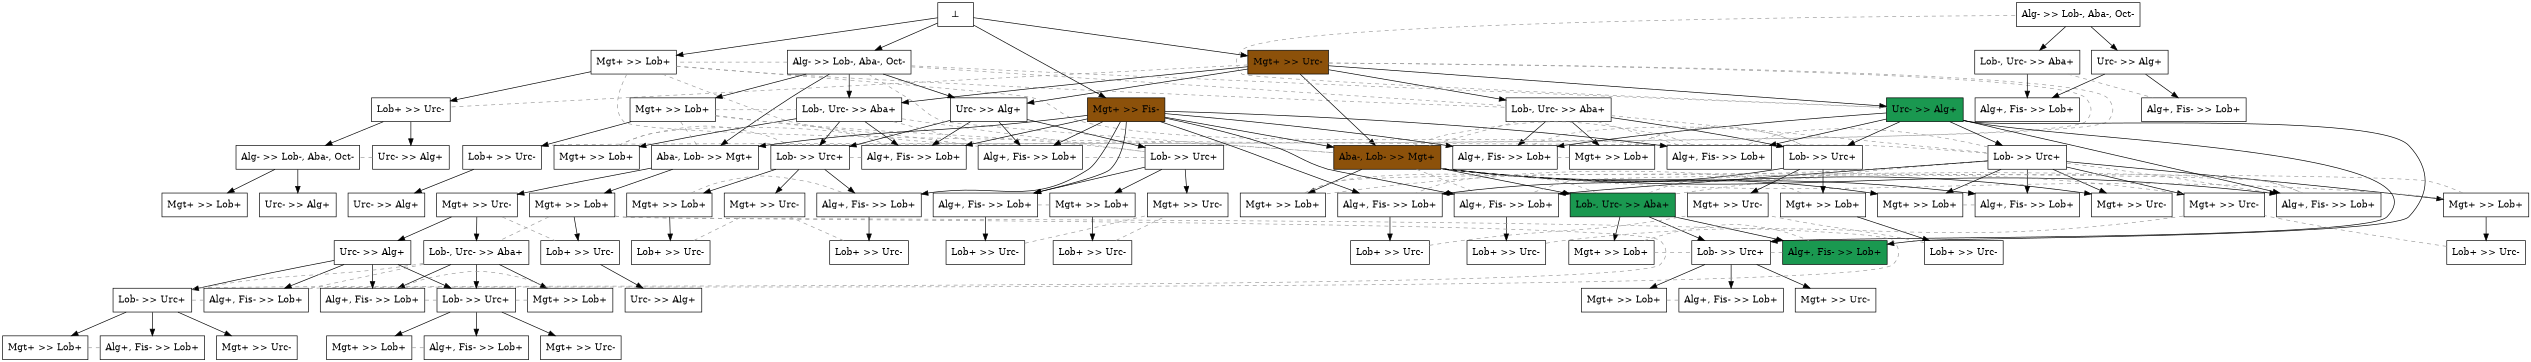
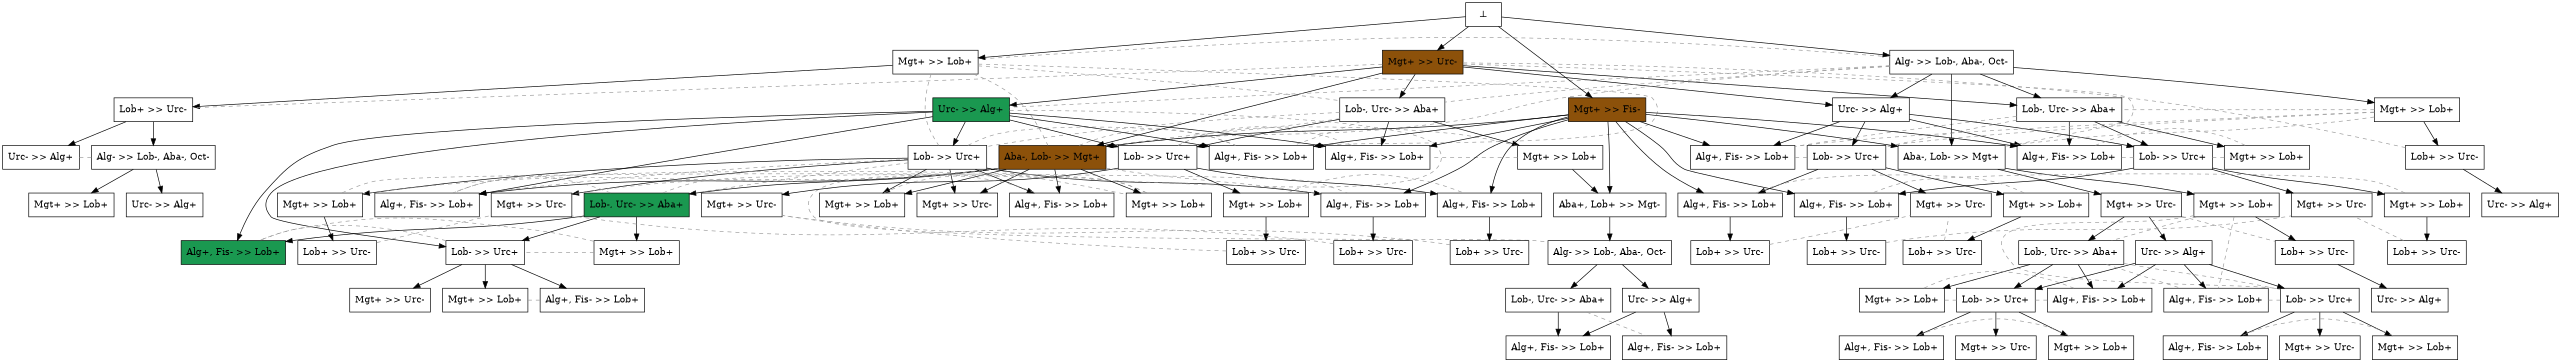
node "Aba+, Lob+ >> Mgt-": added
